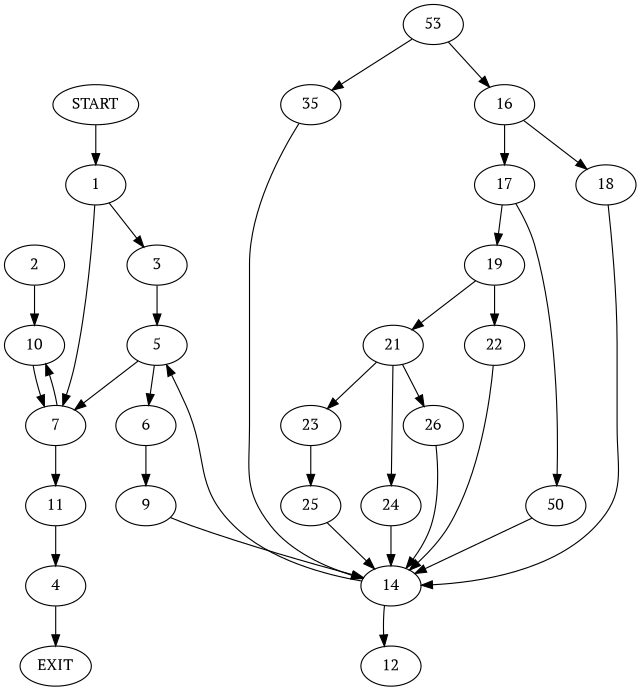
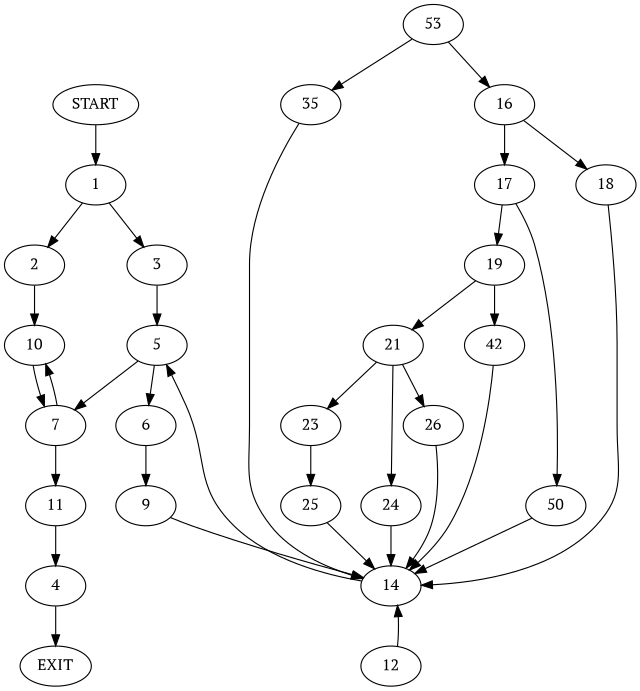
edge "1" -> "7": now "1" -> "2"
node "22": label "22" -> "42"
edge "14" -> "12": reversed
